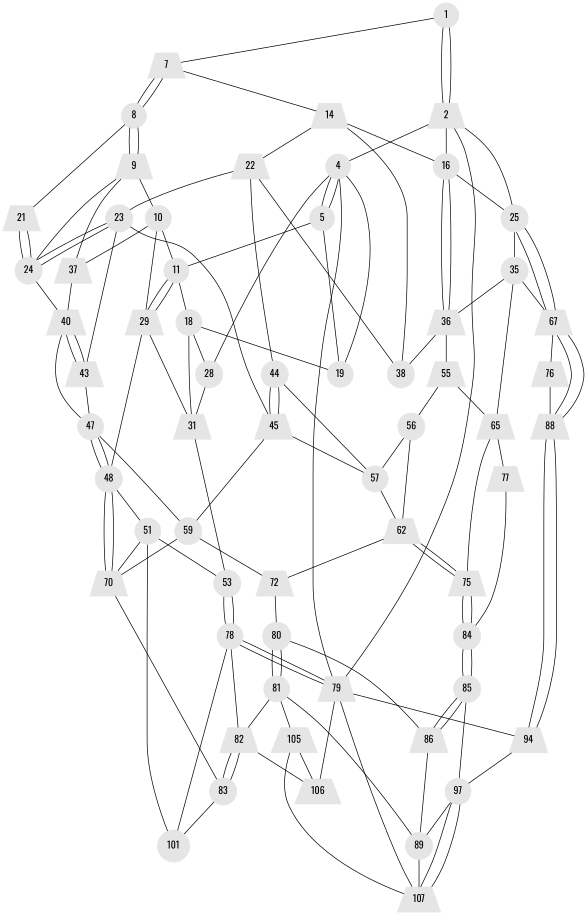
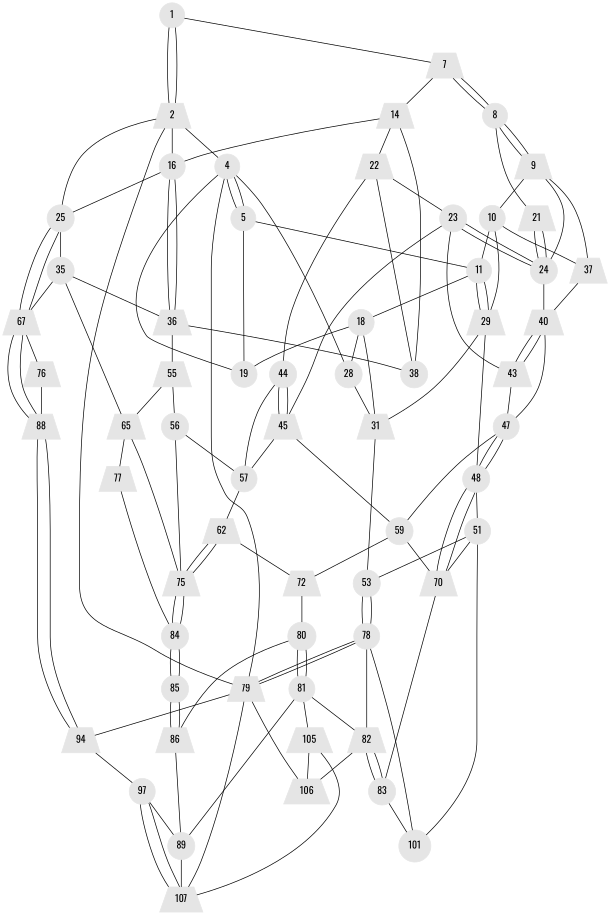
edge "56" -- "62": now "56" -- "75"
edge "85" -- "97": removed
